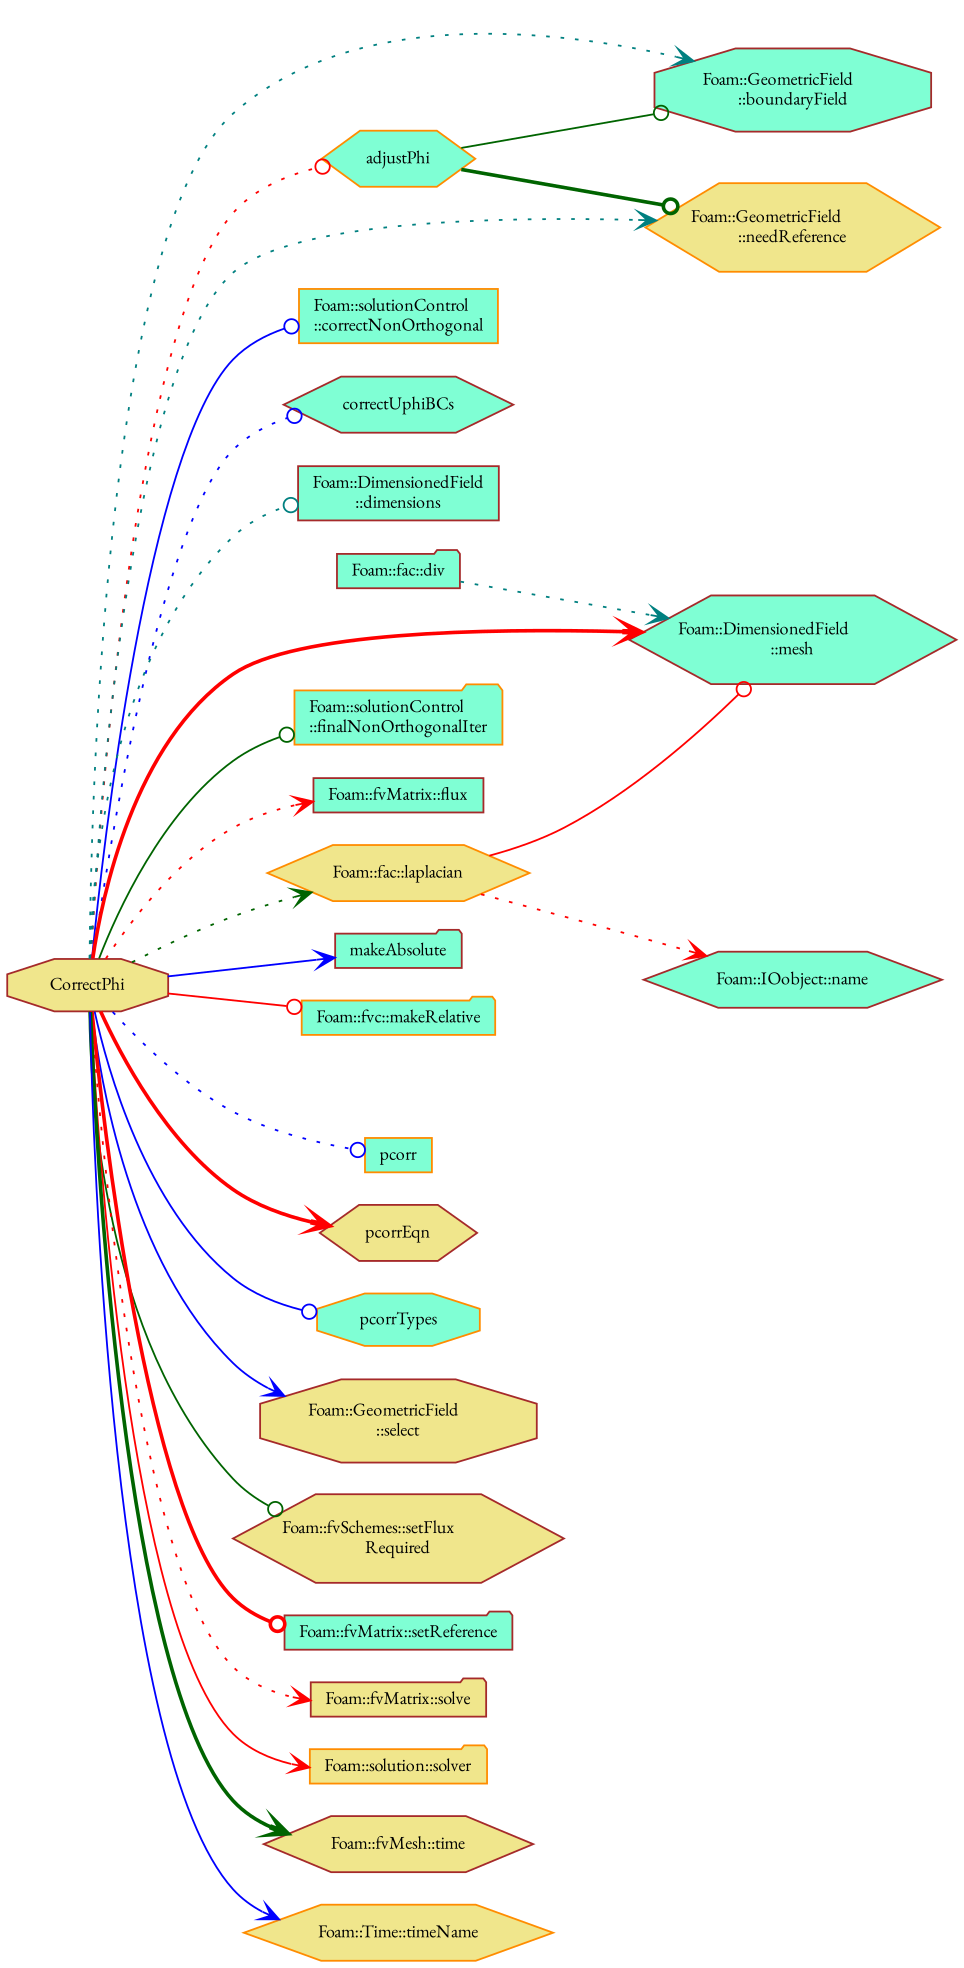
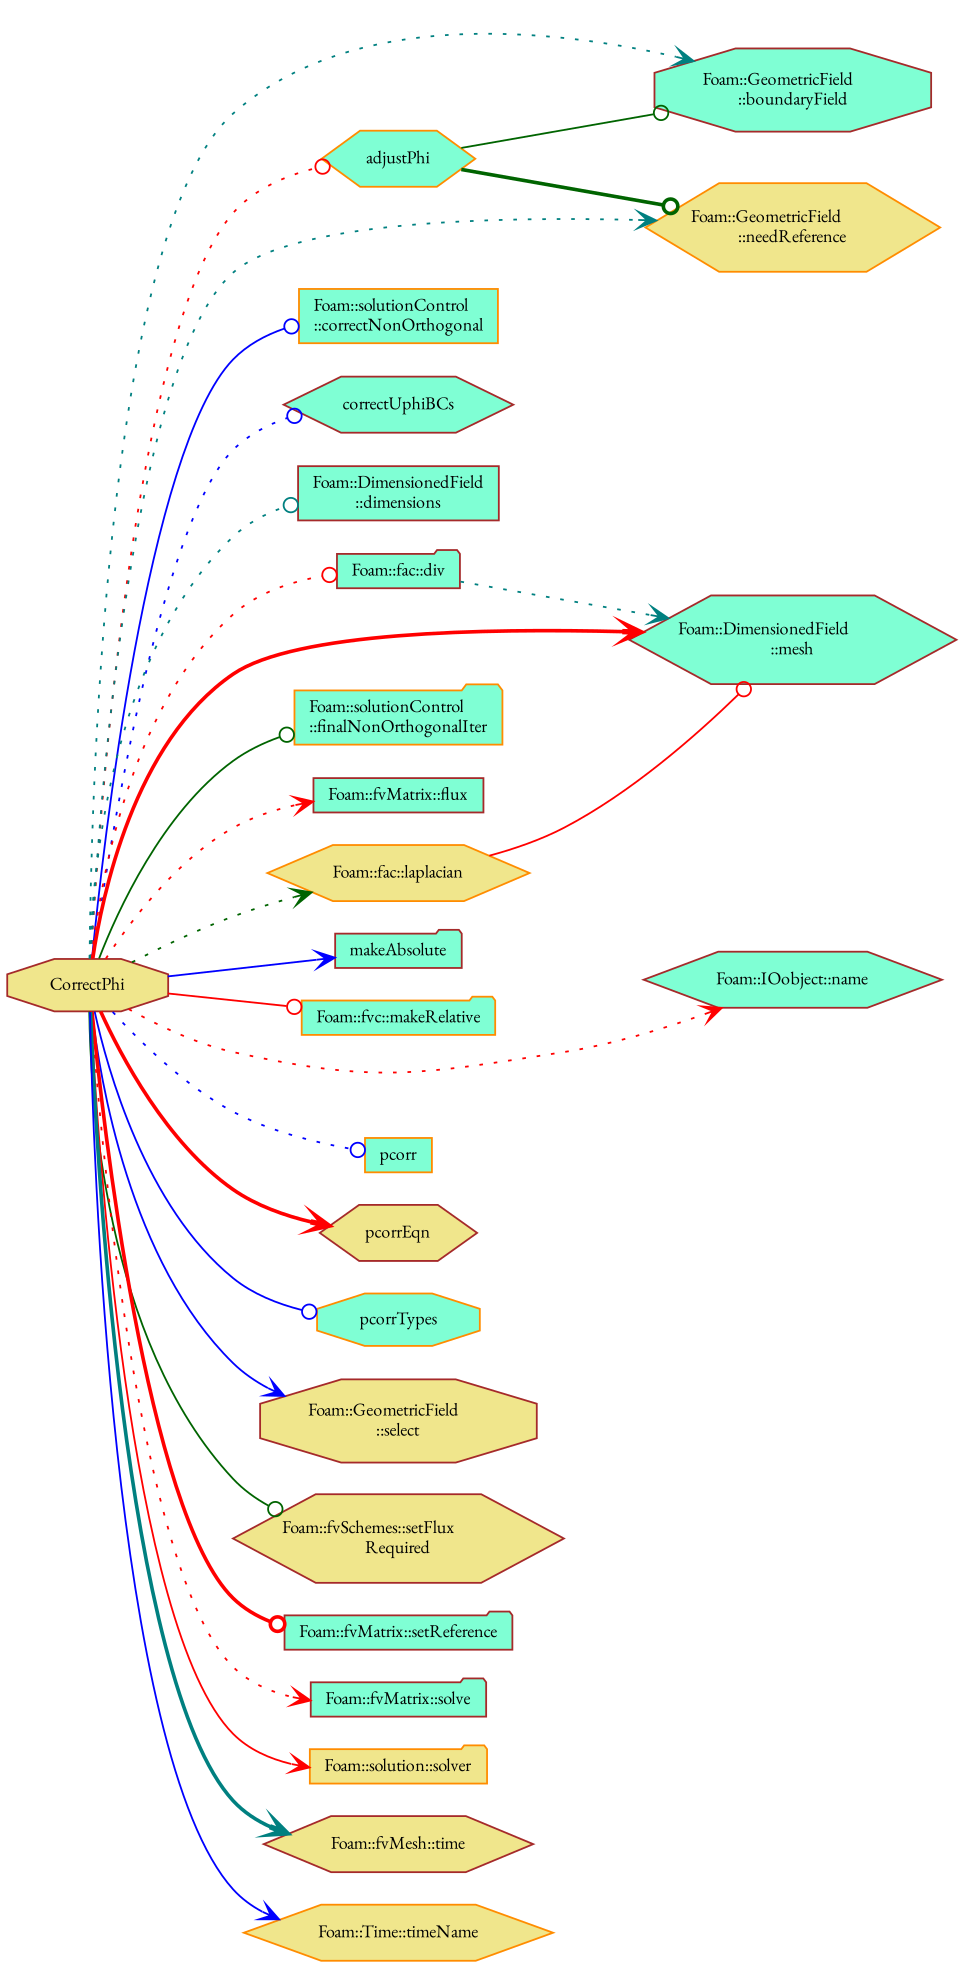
edge "CorrectPhi" -> "Foam::fac::div": added
edge "Foam::fac::laplacian" -> "Foam::IOobject::name": now "CorrectPhi" -> "Foam::IOobject::name"
edge "CorrectPhi" -> "Foam::fvMesh::time": color darkgreen -> teal
node "Foam::fvMatrix::solve": fillcolor khaki -> aquamarine
